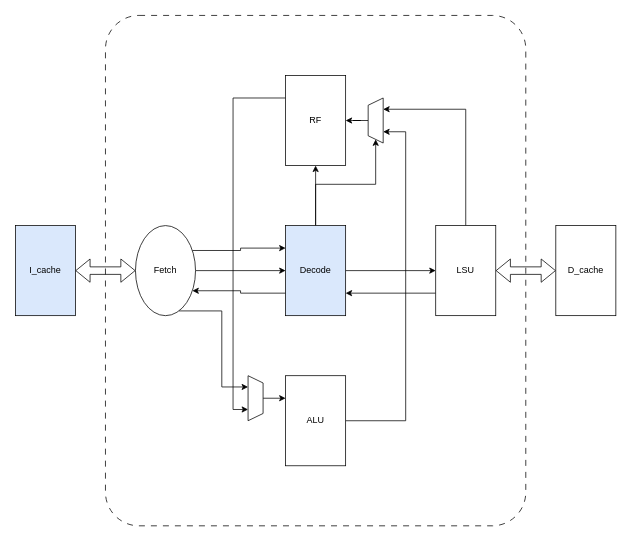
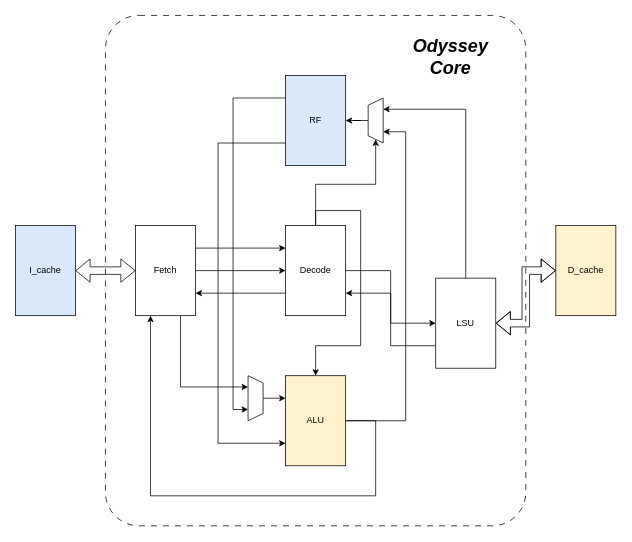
node "Odyssey Core": added
node "RF": fillcolor #ffffff -> #dae8fc
edge "Decode" -> "RF": now "Decode" -> "ALU"
node "Fetch": shape ellipse -> rectangle
node "Decode": fillcolor #dae8fc -> #ffffff
node "LSU": moved (465, 270) -> (465, 323)
node "D_cache": fillcolor #ffffff -> #fff2cc
node "ALU": fillcolor #ffffff -> #fff2cc
edge "RF" -> "ALU": added
edge "ALU" -> "Fetch": added
